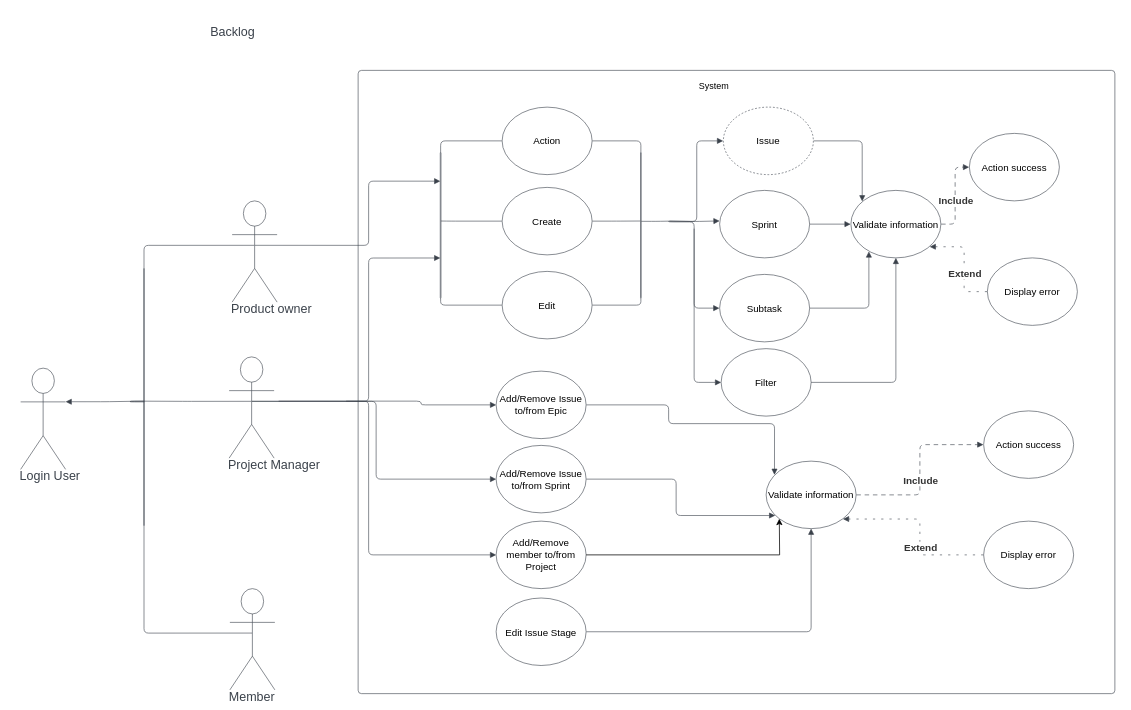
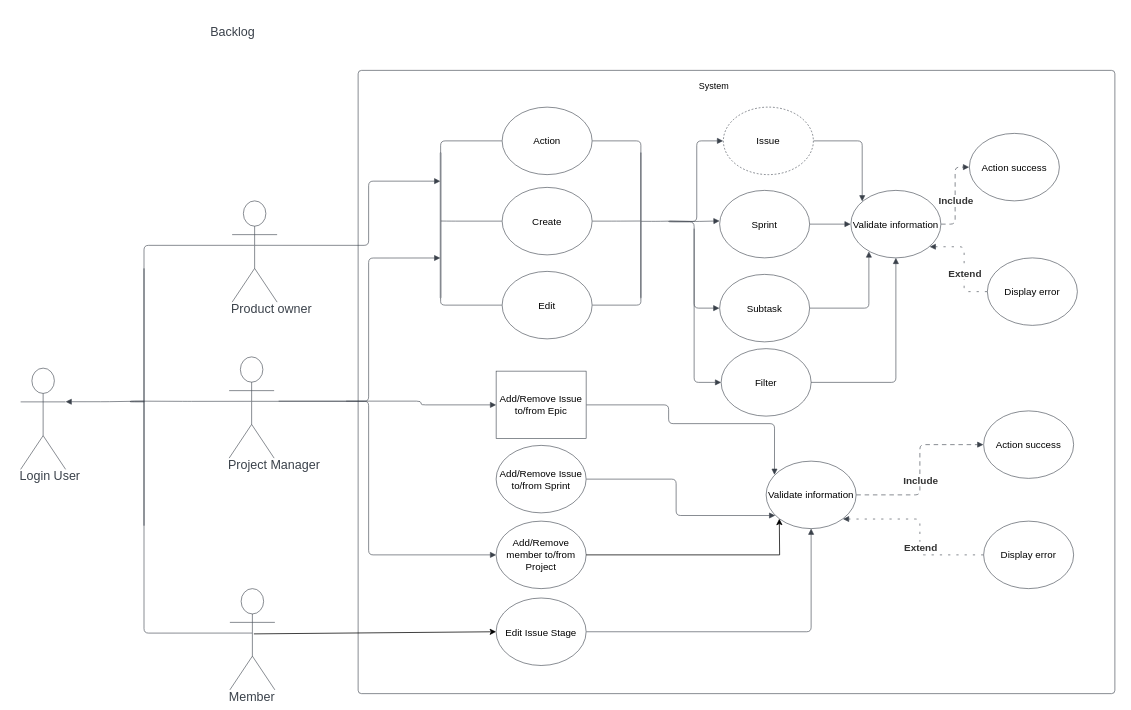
node "Add/Remove Issue to/from Epic": shape ellipse -> rectangle
edge "Project Manager" -> "Add/Remove Issue to/from Sprint": removed
edge "Member" -> "Edit Issue Stage": added
